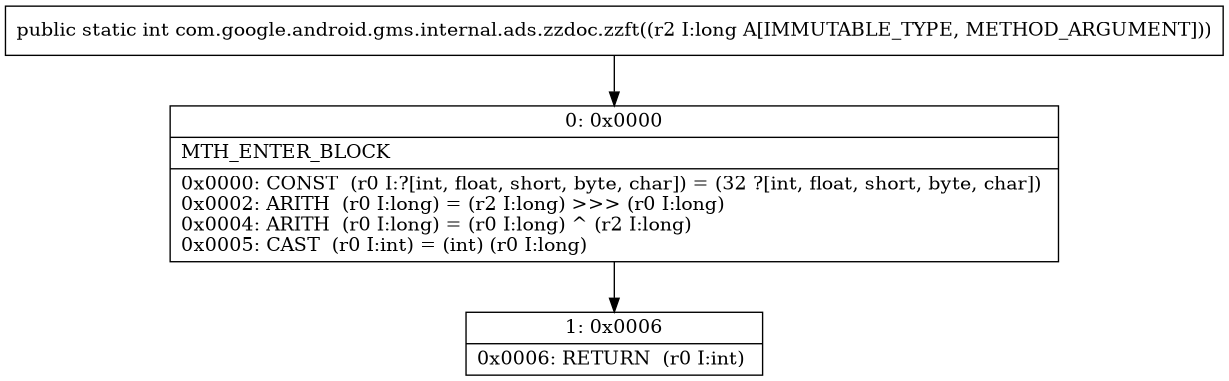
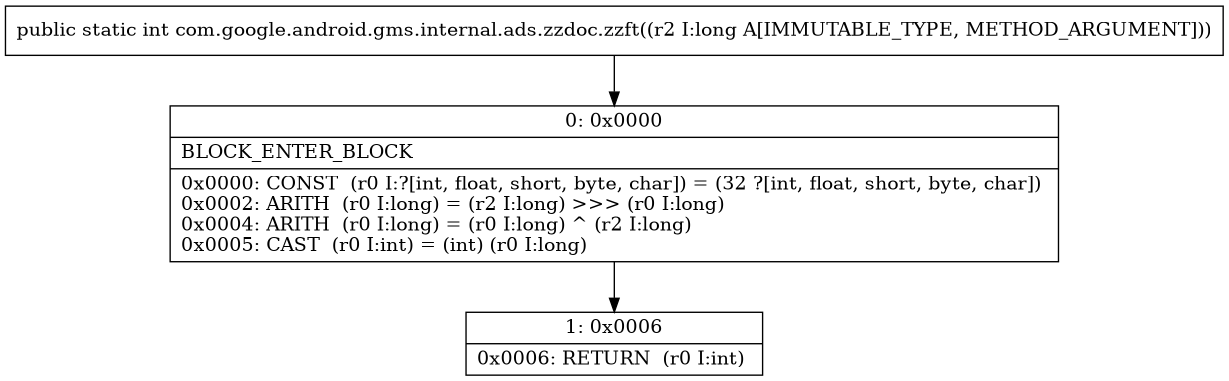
node "0: 0x0000": text "MTH_ENTER_BLOCK" -> "BLOCK_ENTER_BLOCK"
